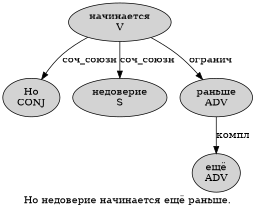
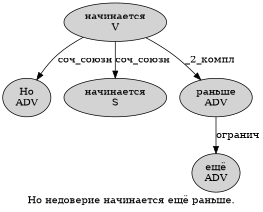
edge "начинается V" -> "раньше ADV": label "огранич" -> "_2_компл"
node "Но CONJ": label "Но CONJ" -> "Но ADV"
node "недоверие S": label "недоверие S" -> "начинается S"
edge "раньше ADV" -> "ещё ADV": label "компл" -> "огранич"
